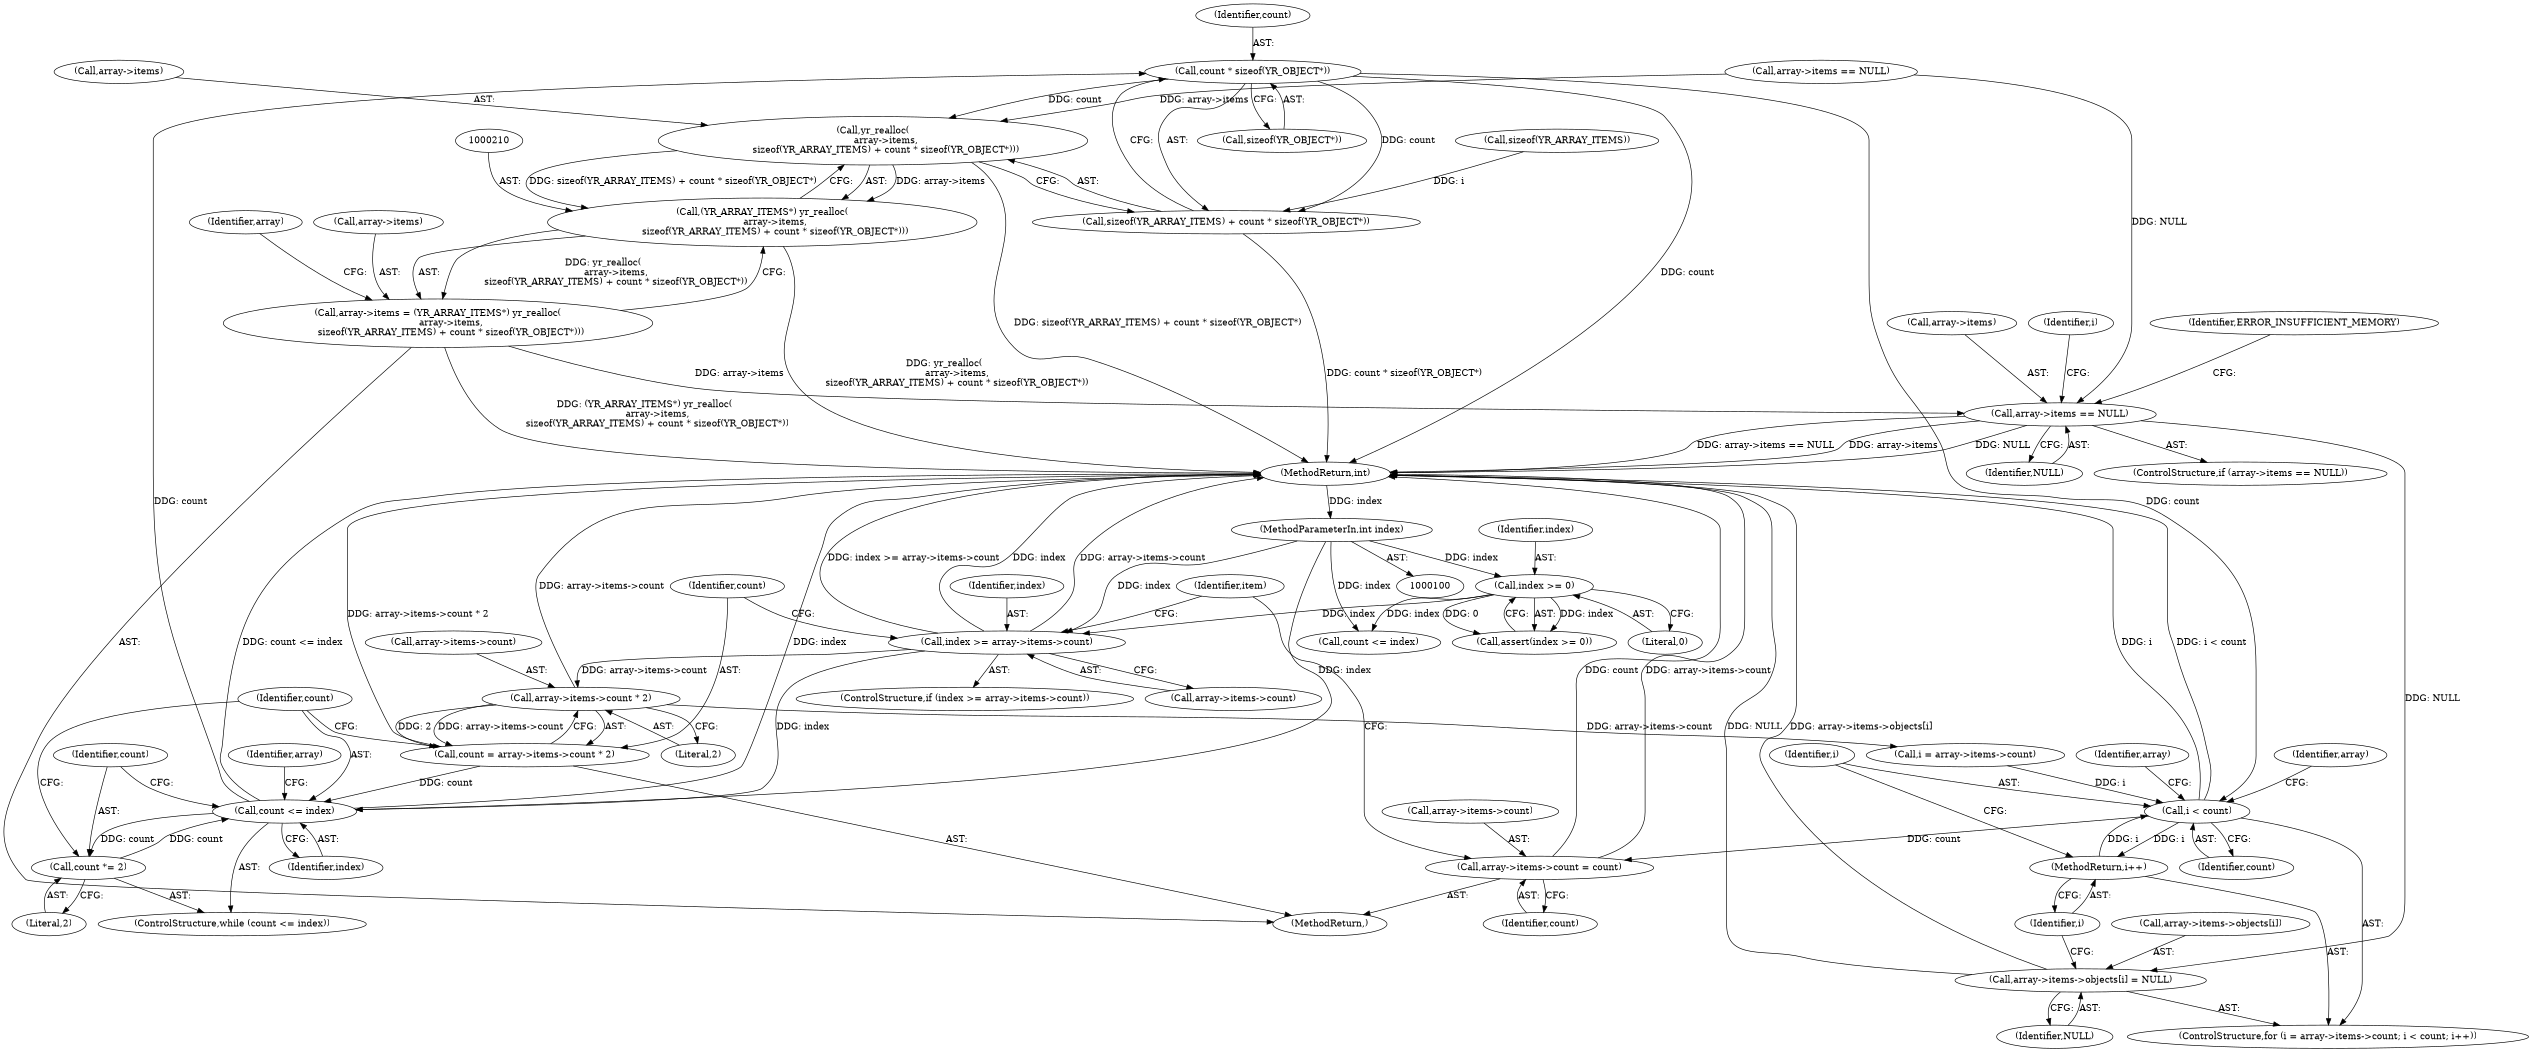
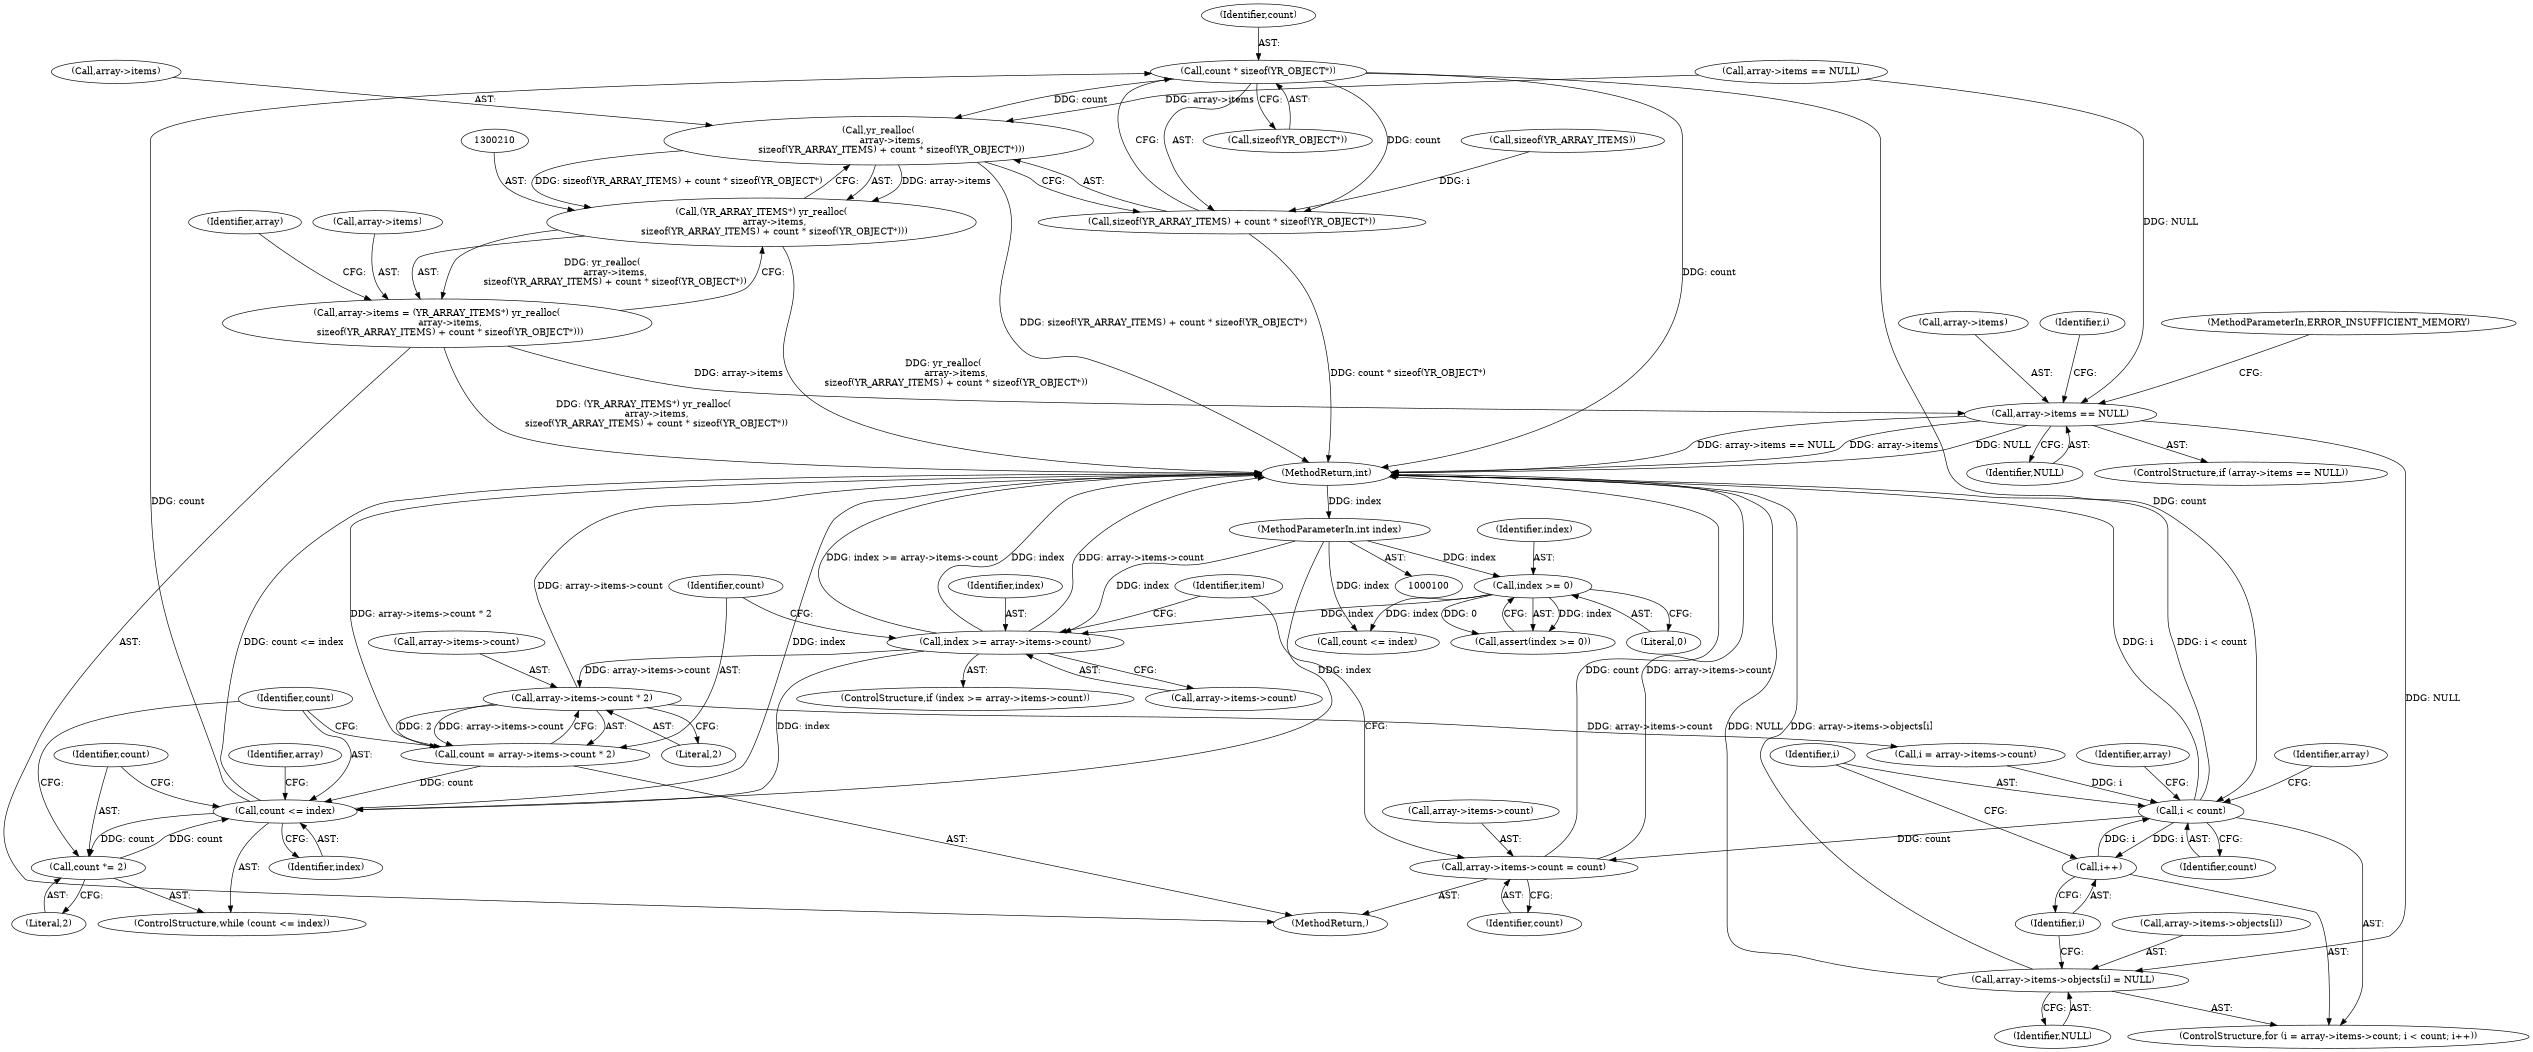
node "1000210": label "1000210" -> "1300210"
node "(Identifier,ERROR_INSUFFICIENT_MEMORY)": label "(Identifier,ERROR_INSUFFICIENT_MEMORY)" -> "(MethodParameterIn,ERROR_INSUFFICIENT_MEMORY)"
node "(MethodReturn,i++)": label "(MethodReturn,i++)" -> "(Call,i++)"
